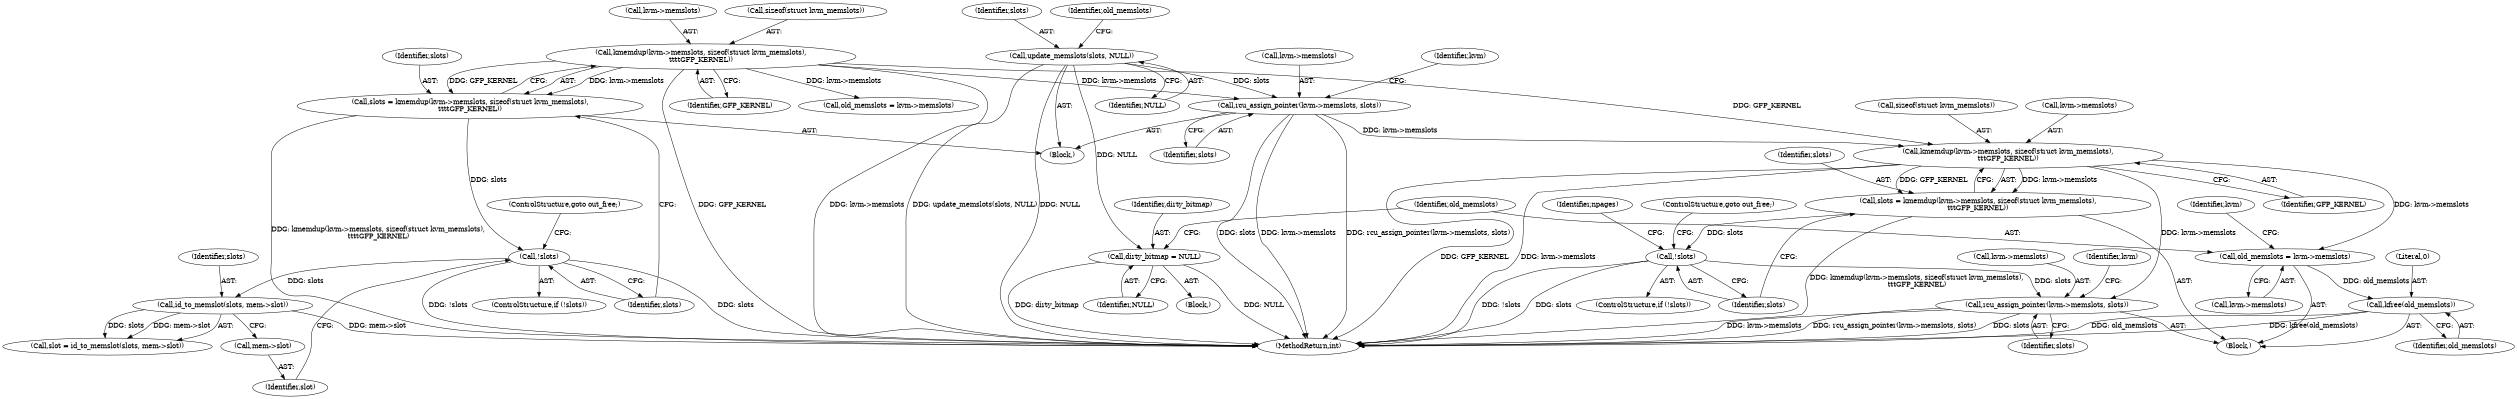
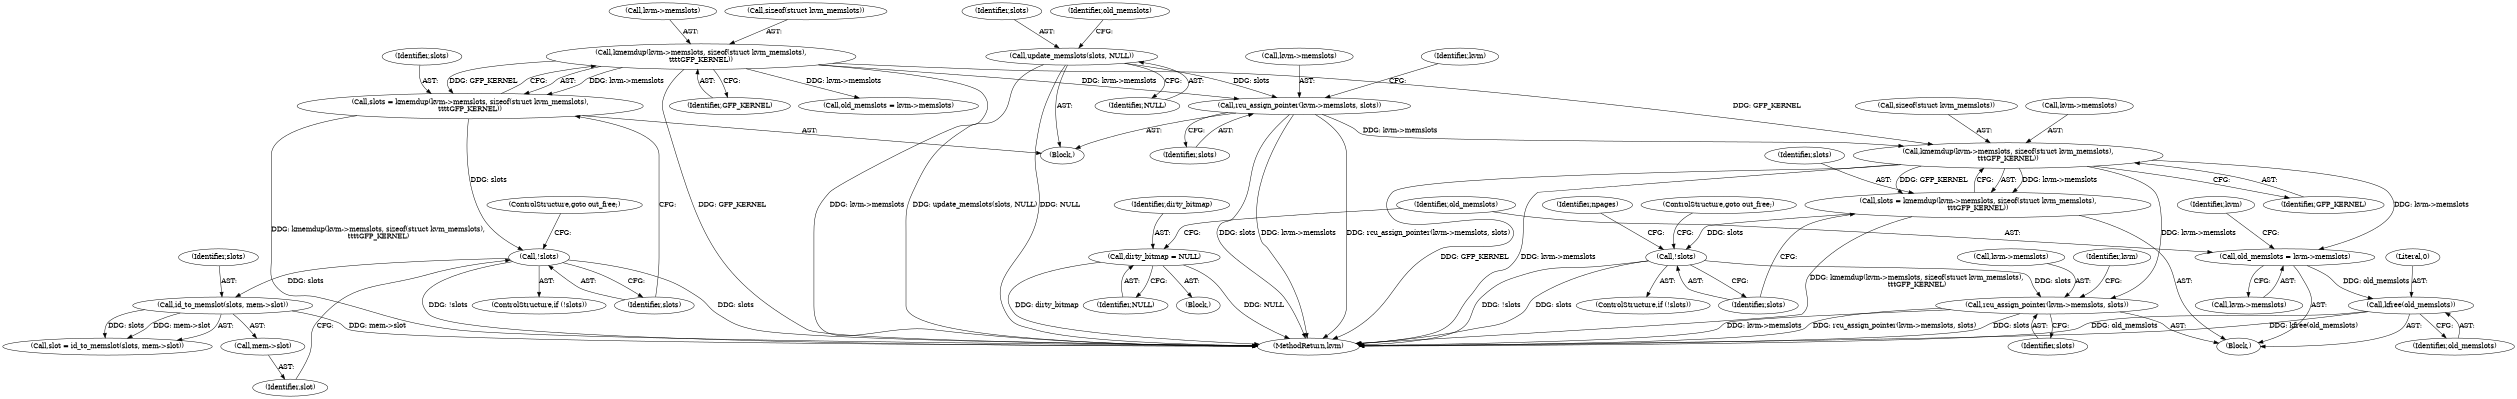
edge "(Call,update_memslots(slots, NULL))" -> "(Call,dirty_bitmap = NULL)": removed, label "DDG: NULL"
edge "(Call,id_to_memslot(slots, mem->slot))" -> "(Call,mem->slot)": label "CFG: " -> "AST: "
node "(MethodReturn,int)": label "(MethodReturn,int)" -> "(MethodReturn,kvm)"
